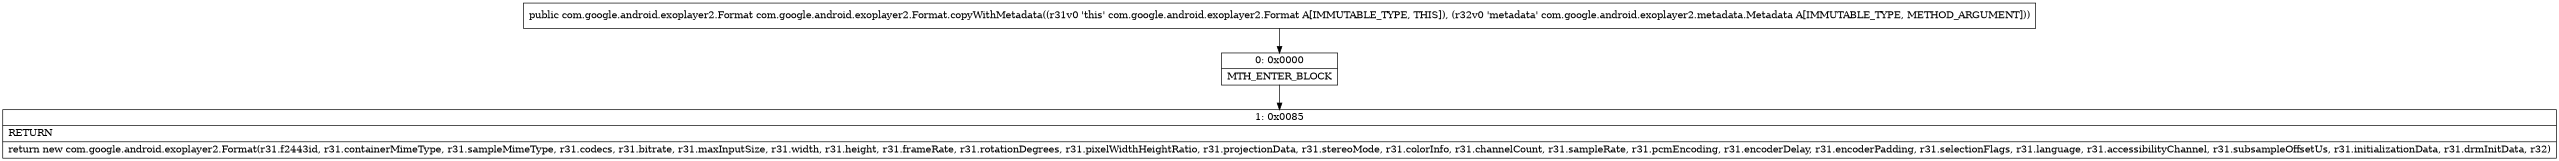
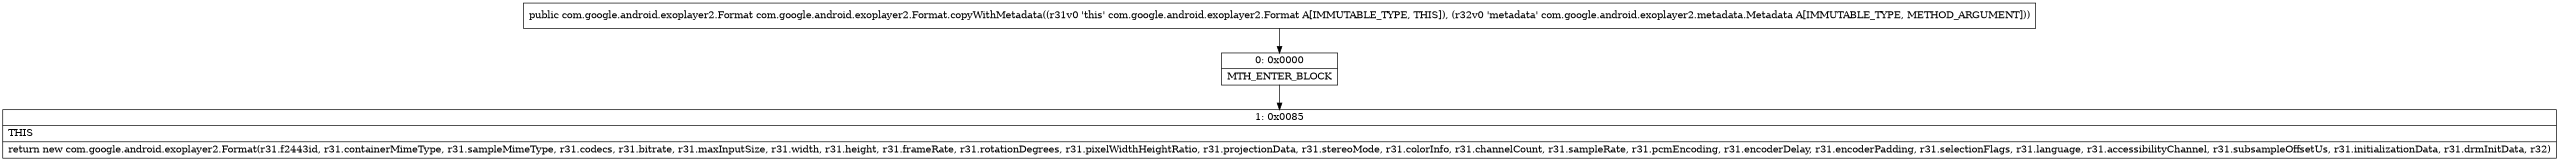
node "1: 0x0085": text "RETURN" -> "THIS"
